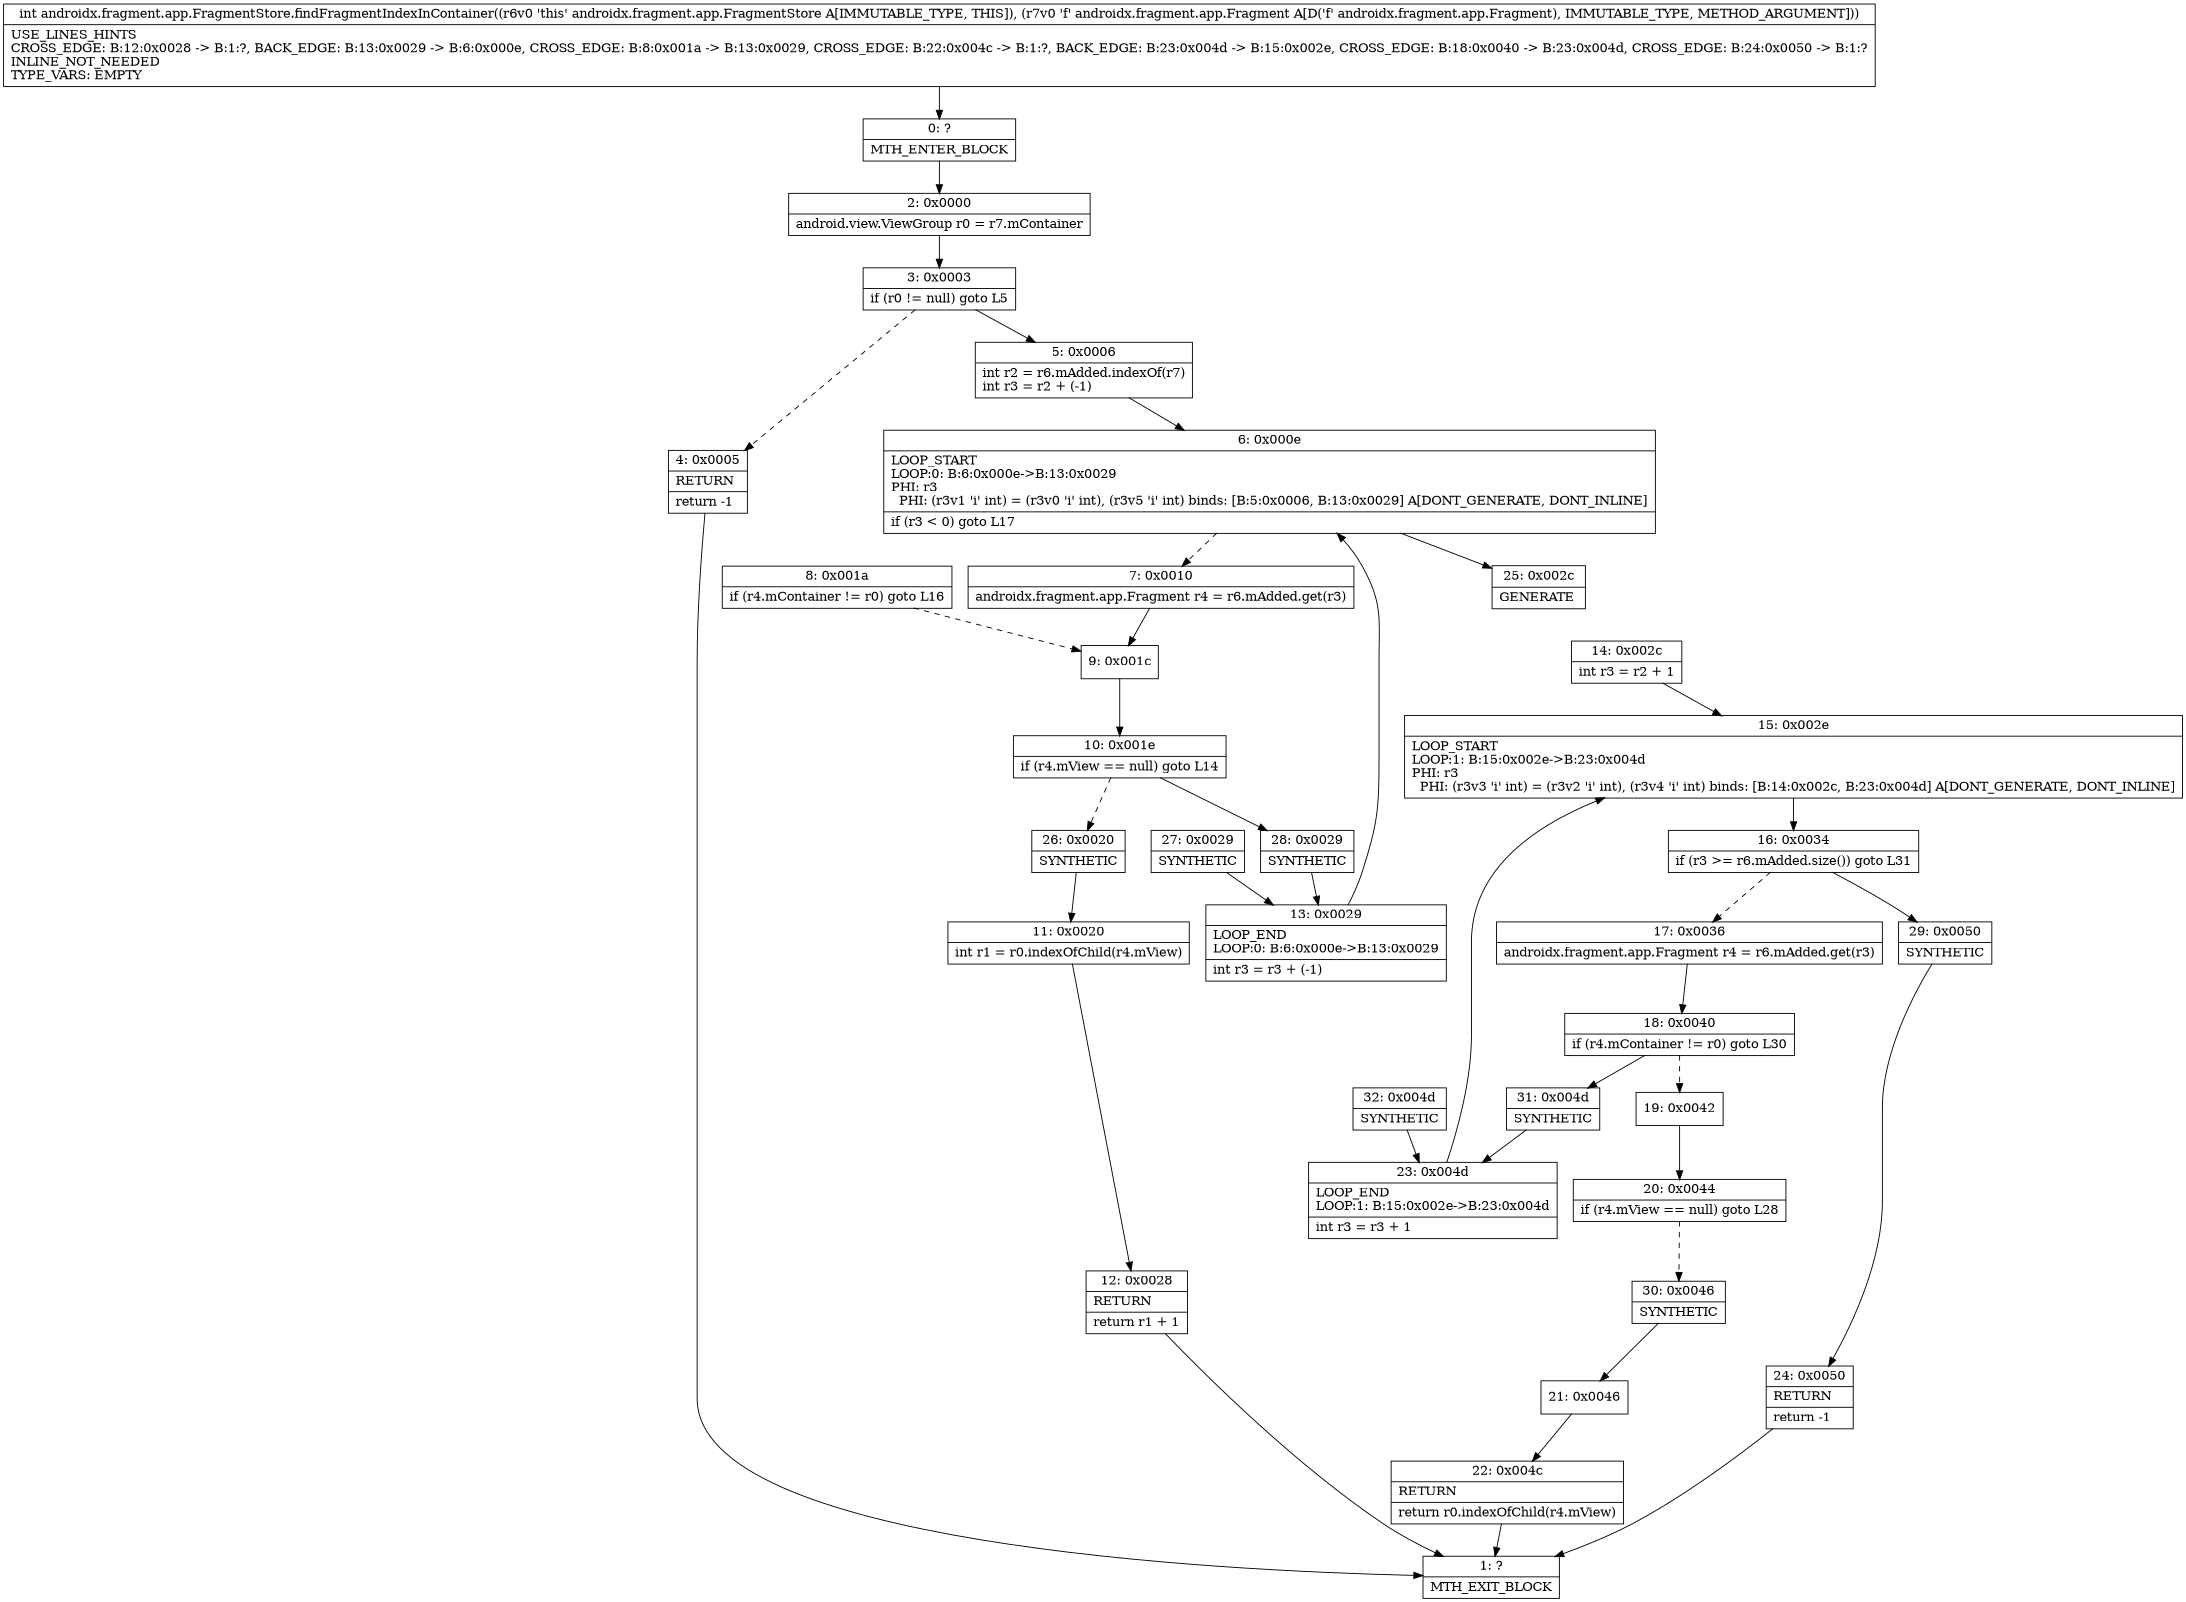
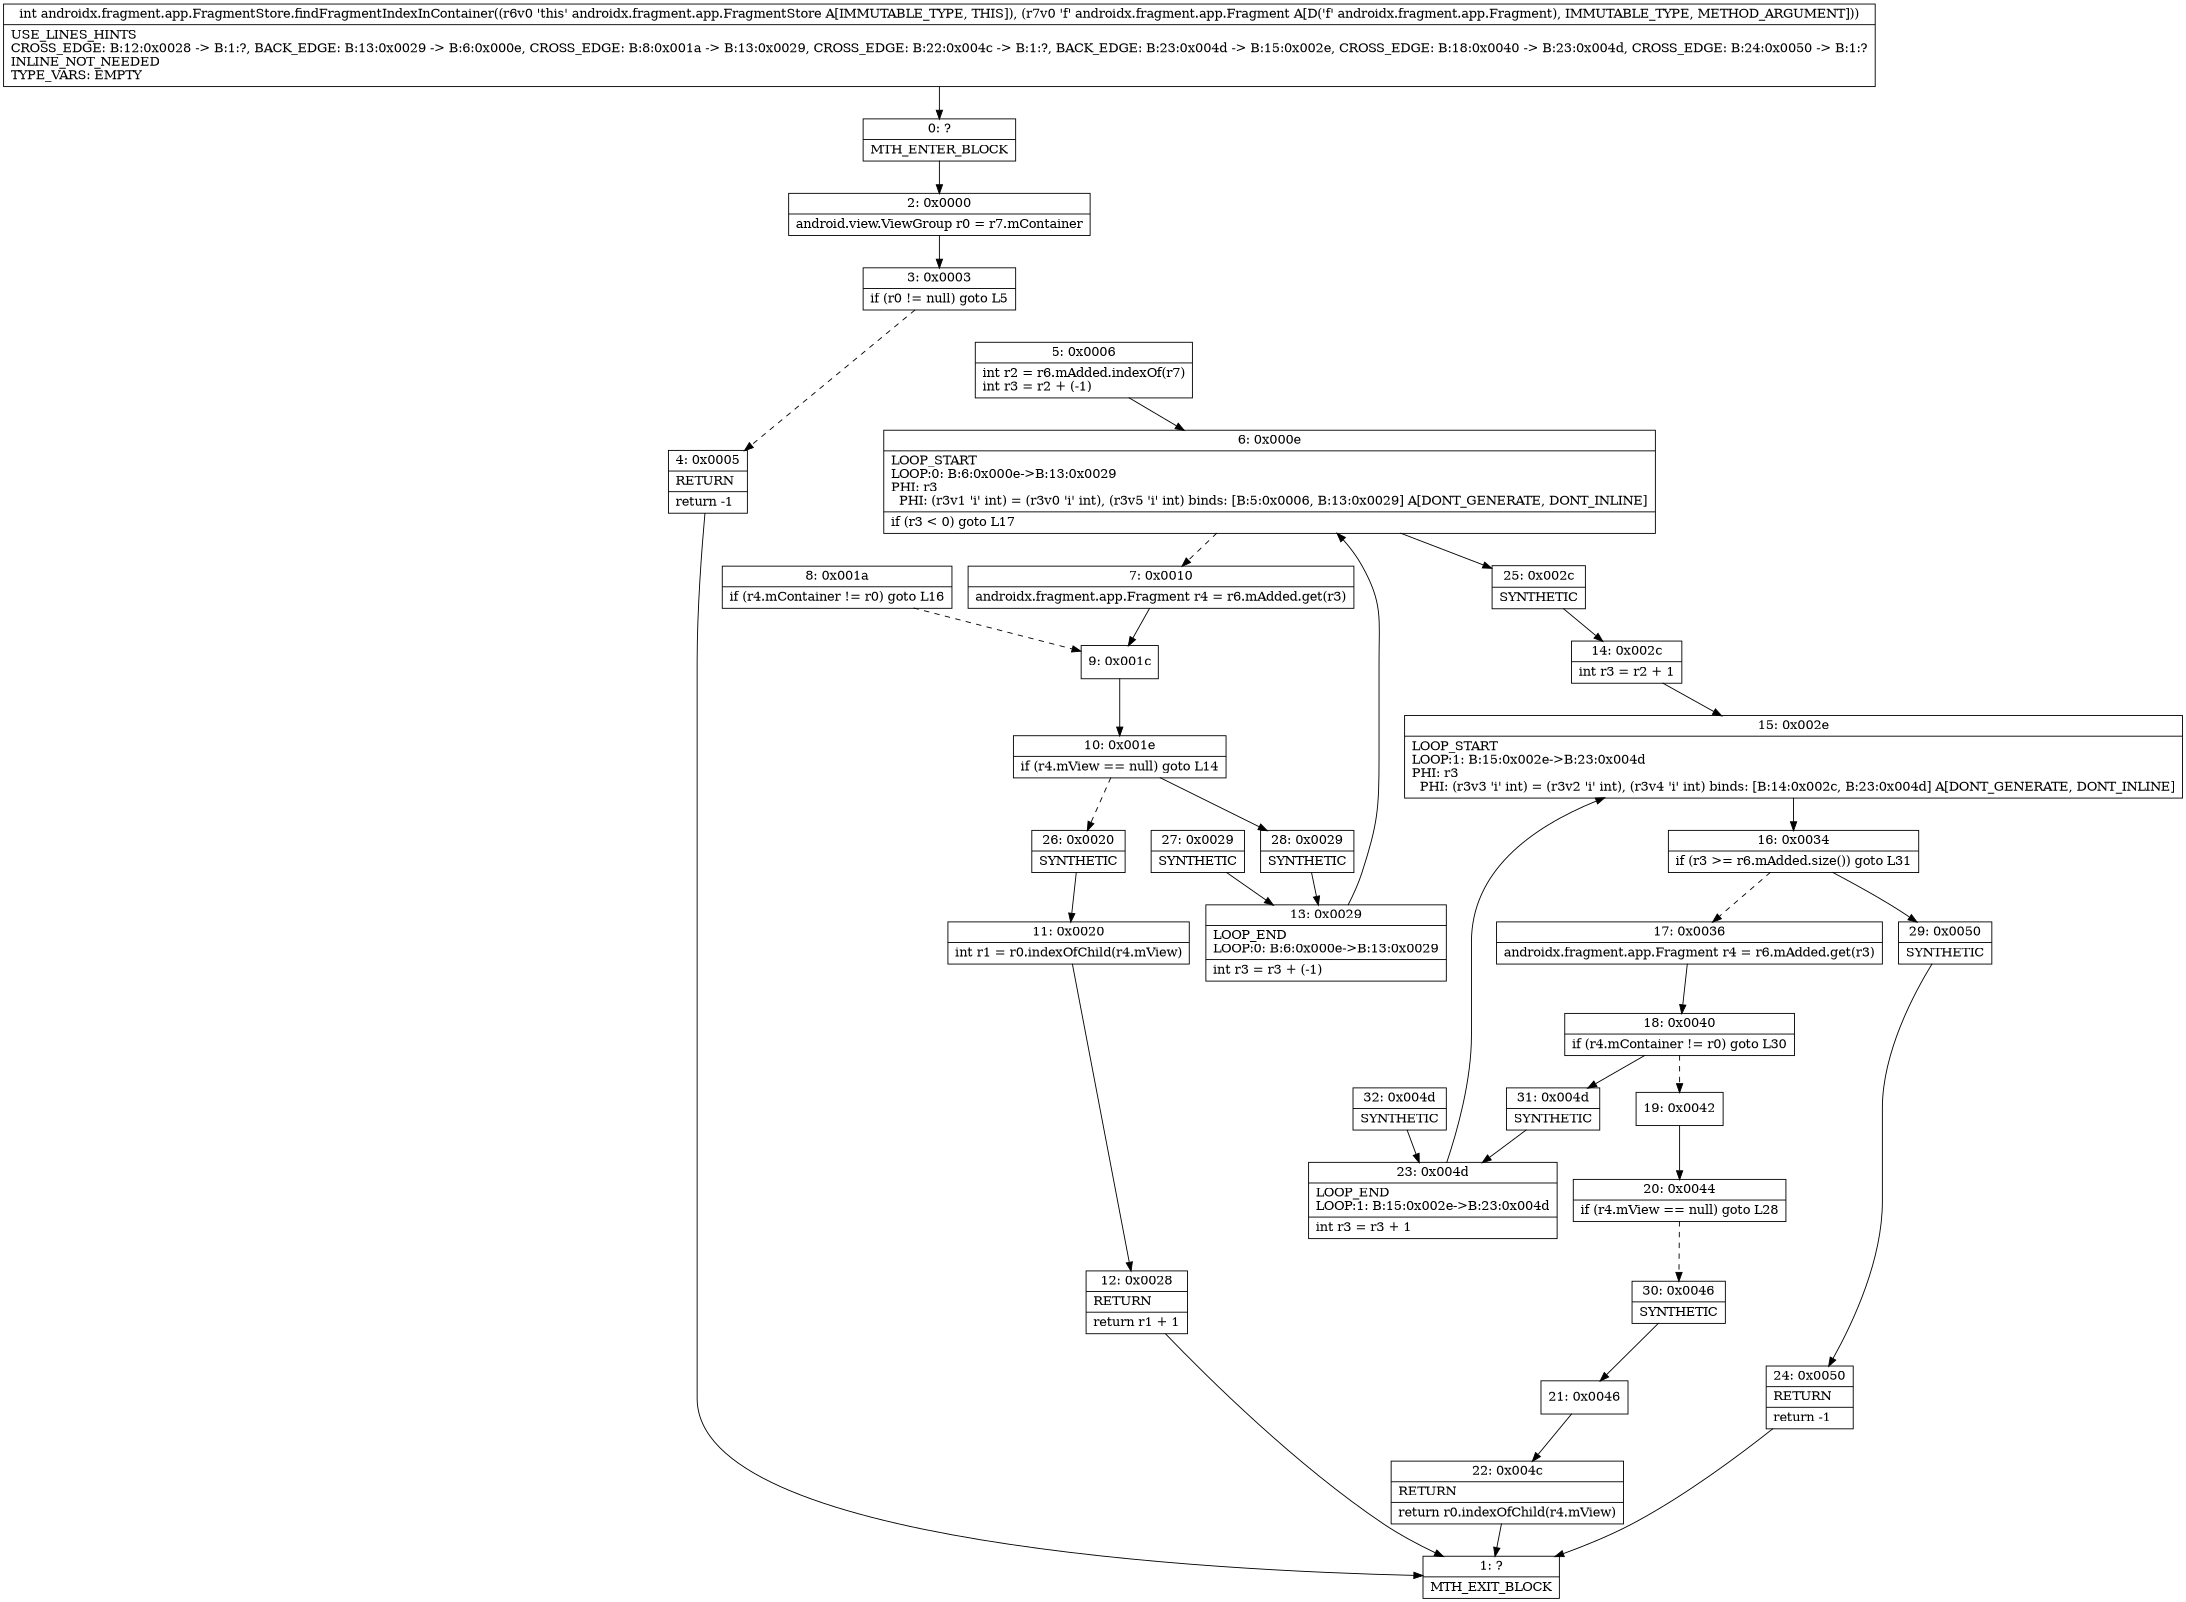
edge "3: 0x0003" -> "5: 0x0006": removed
node "25: 0x002c": text "GENERATE" -> "SYNTHETIC"
edge "25: 0x002c" -> "14: 0x002c": added
